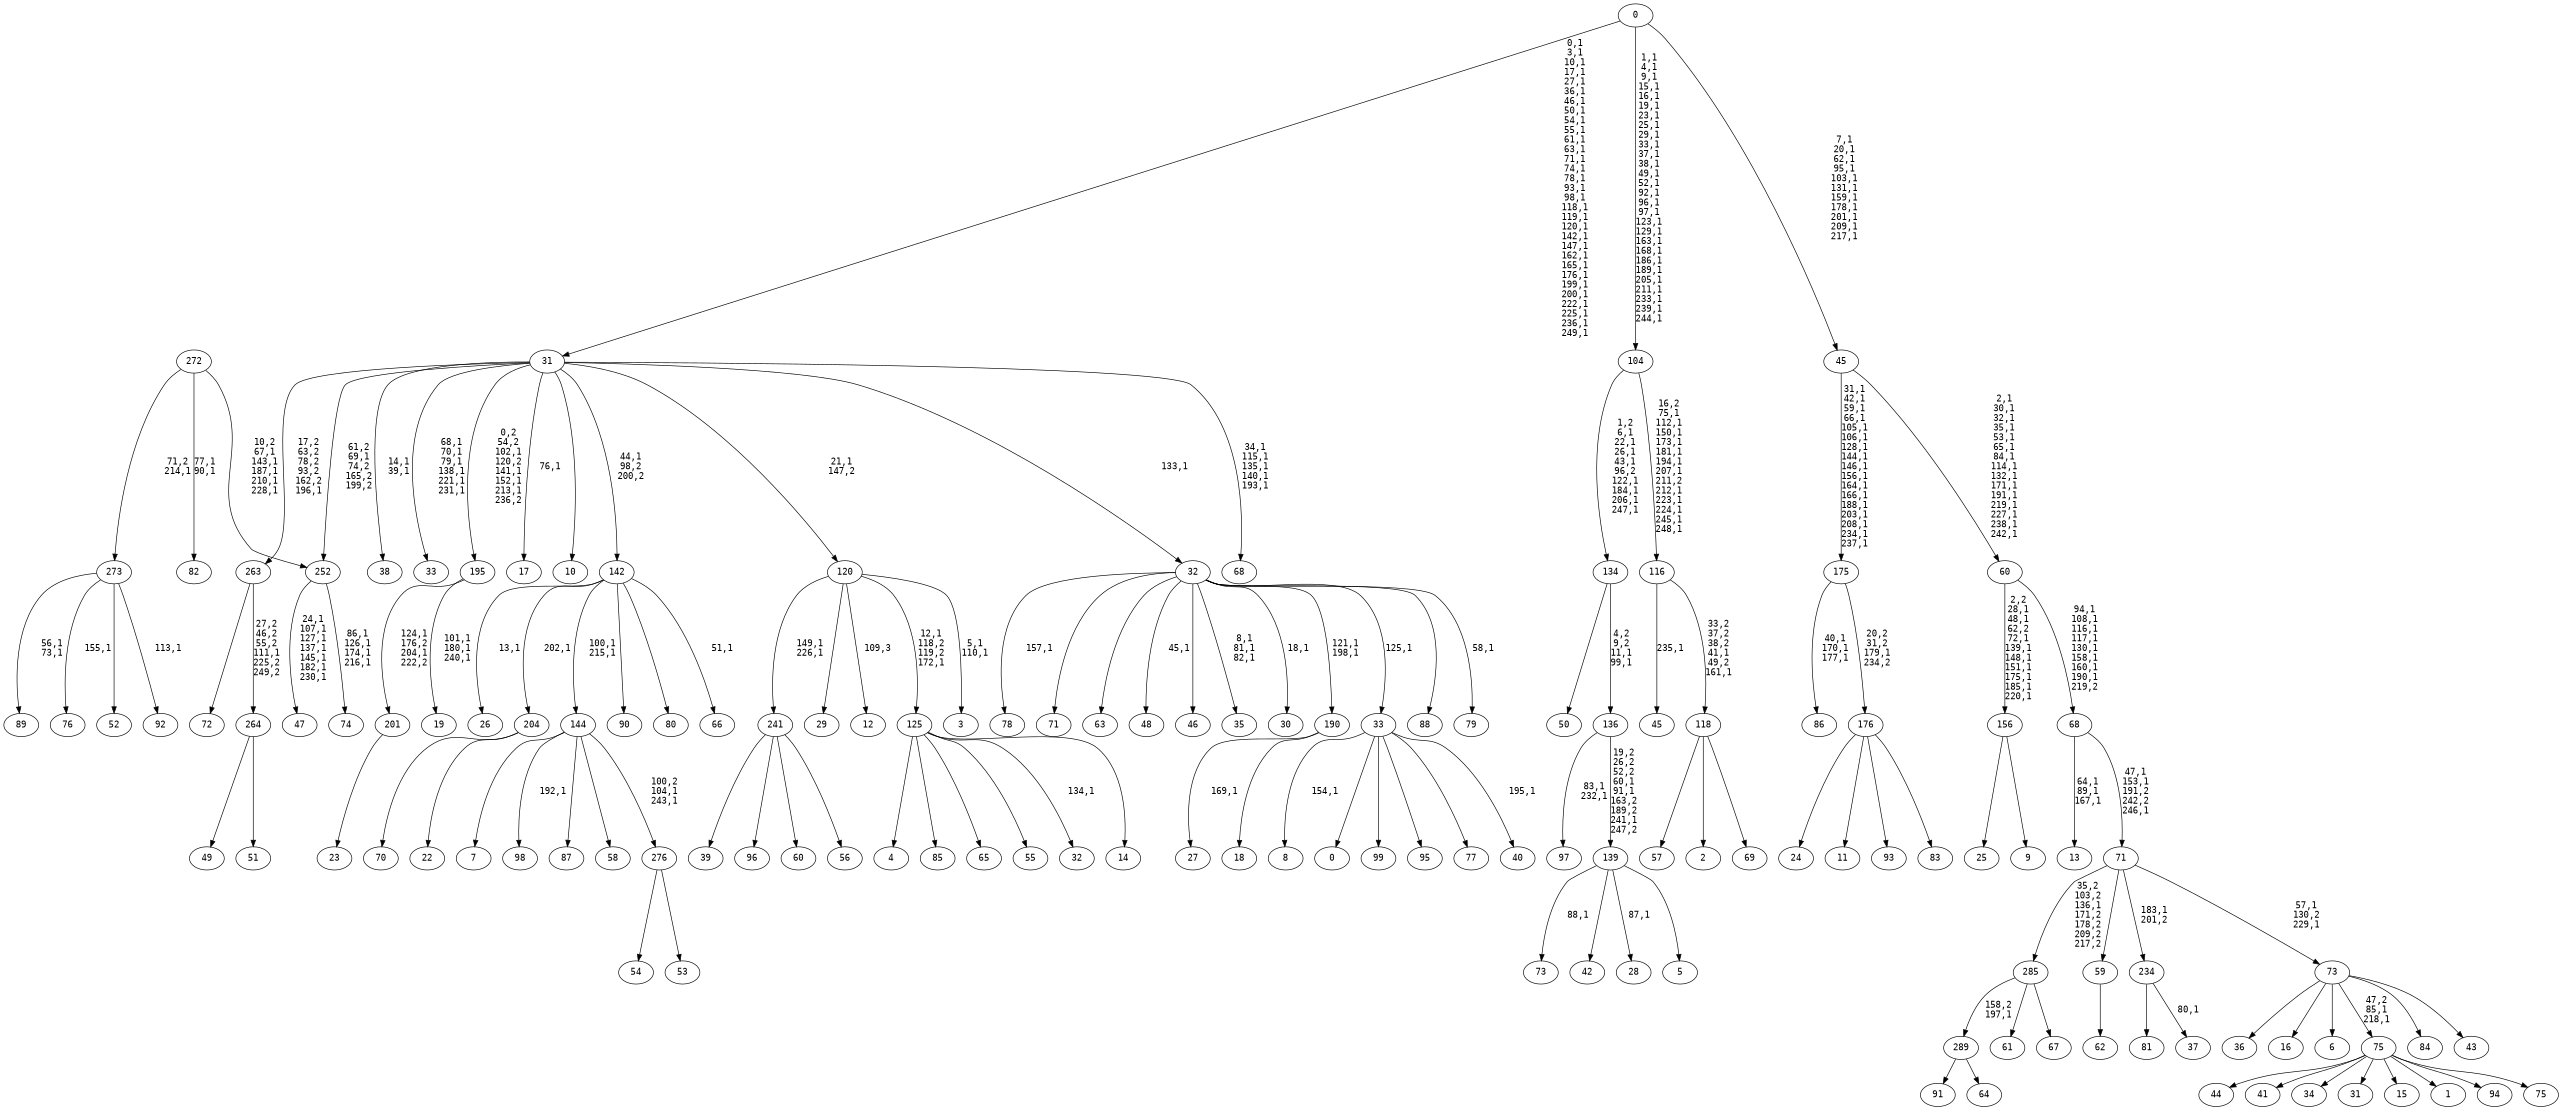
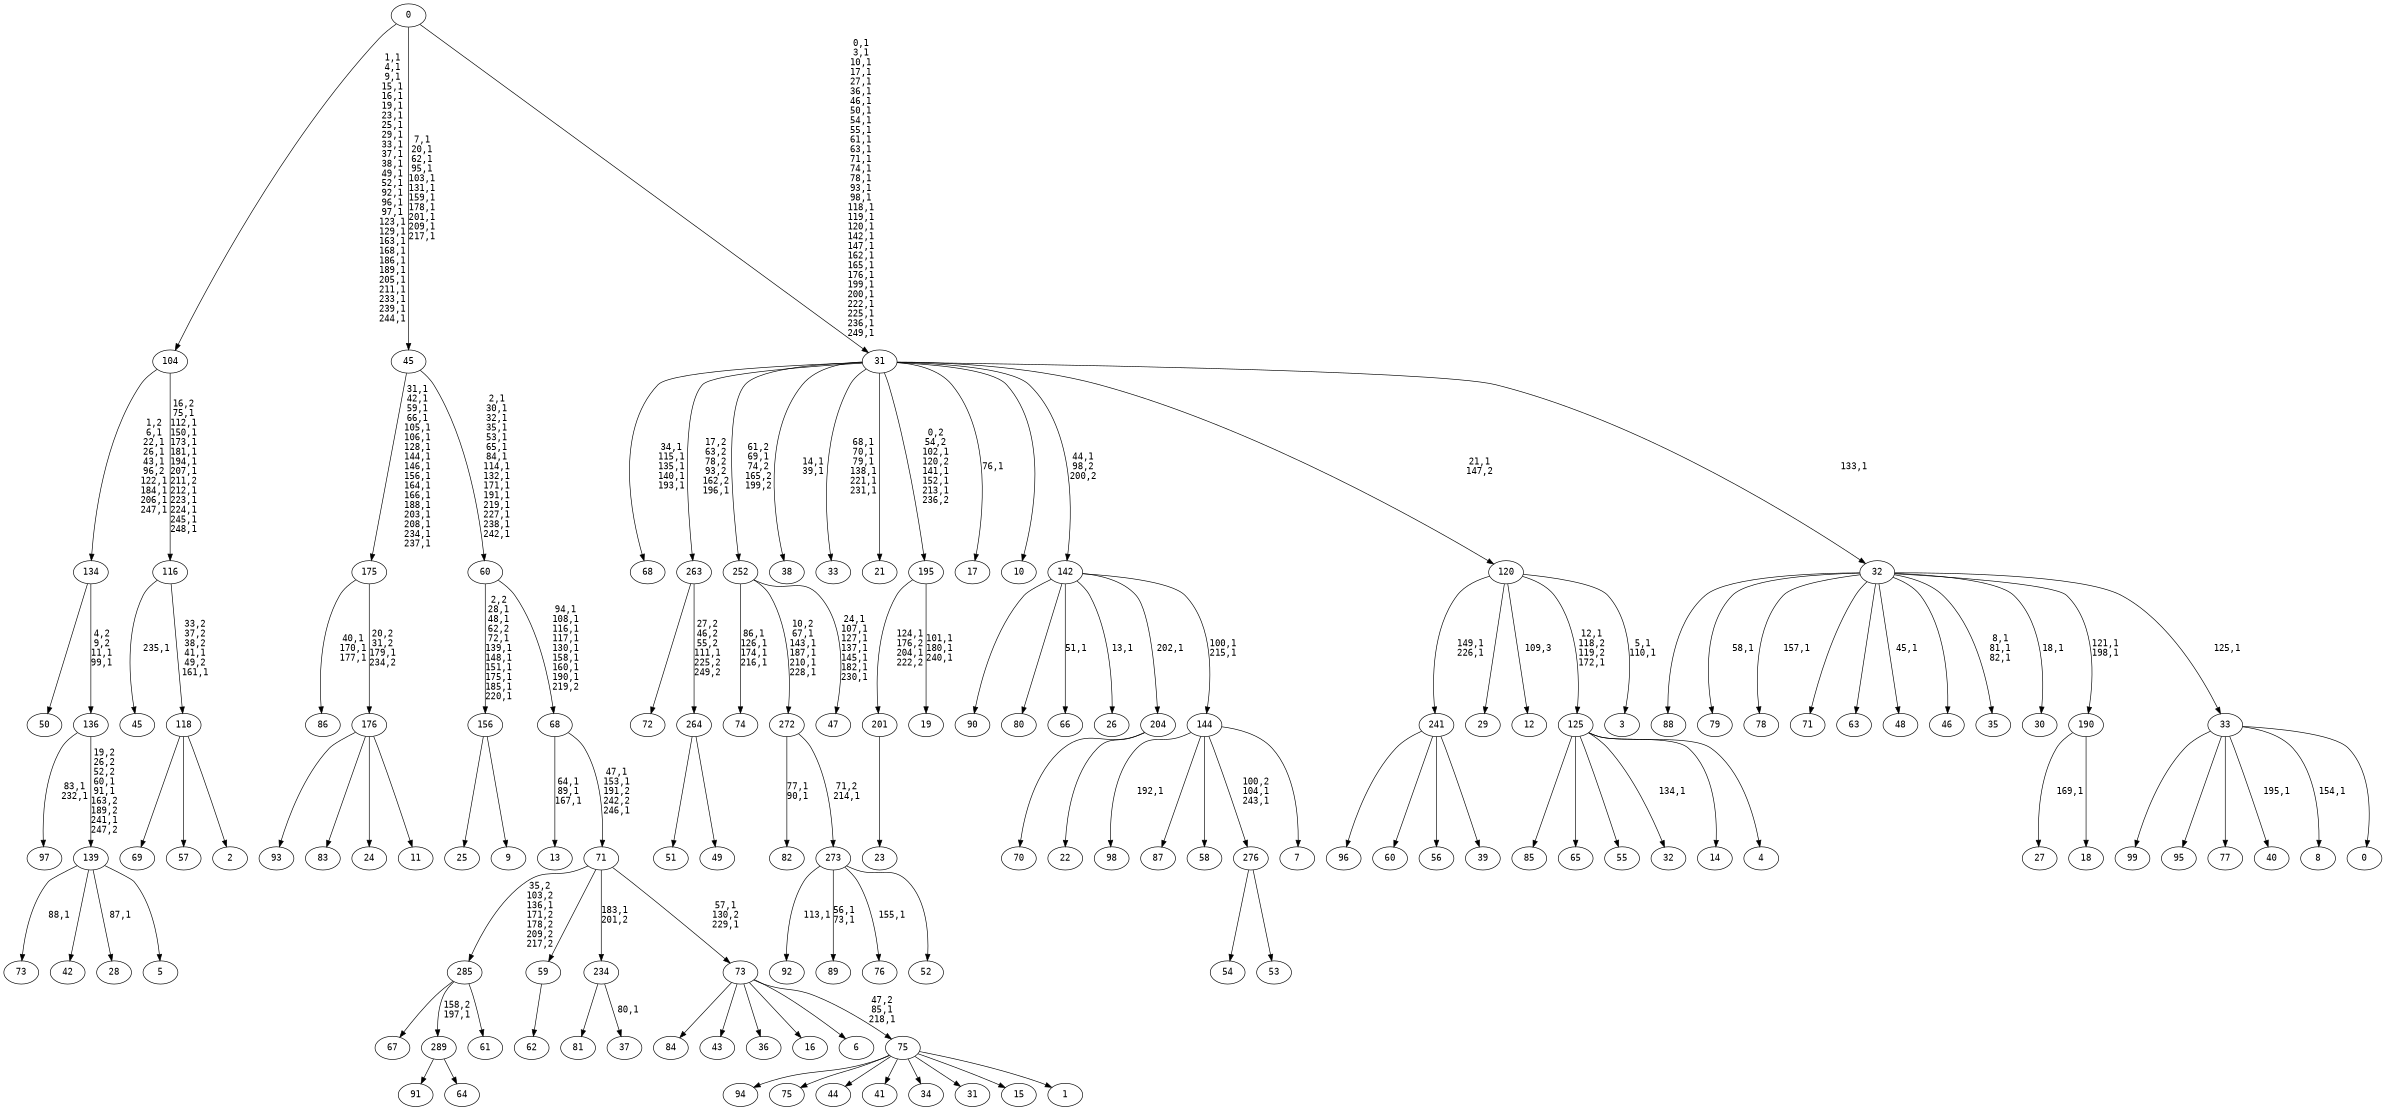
edge "272" -> "252": reversed
node "21": added
